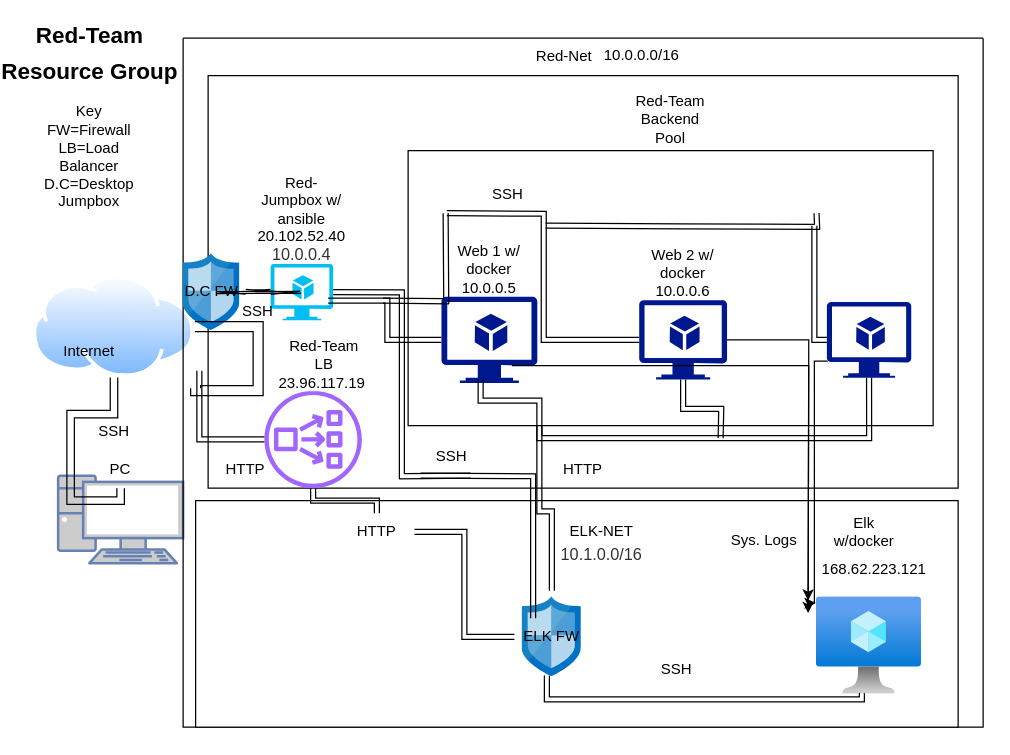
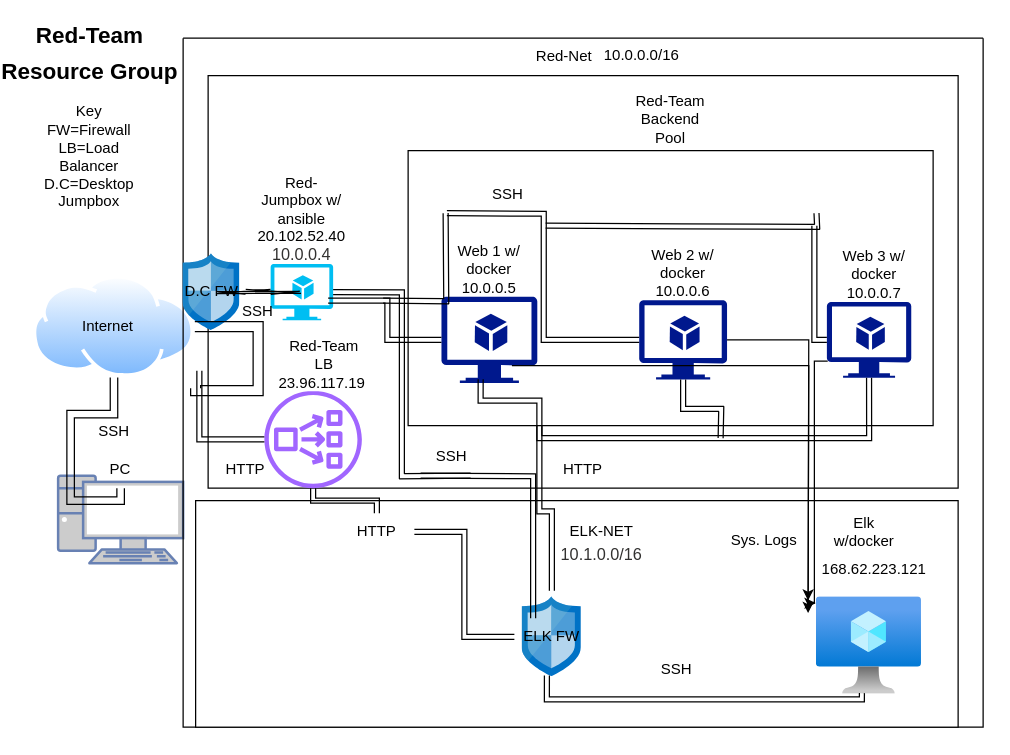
node "Web 3 w/ docker 10.0.0.7": added
node "Internet": moved (89, 352) -> (108, 327)
